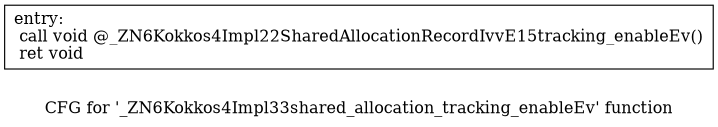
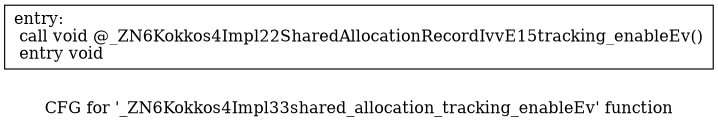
node "entry:": text "ret void" -> "entry void"
